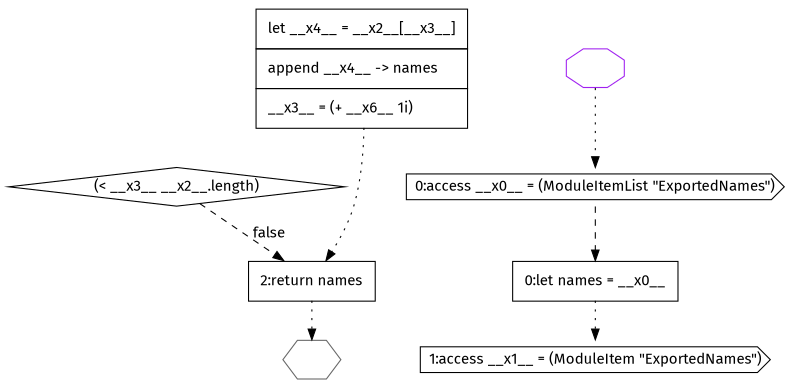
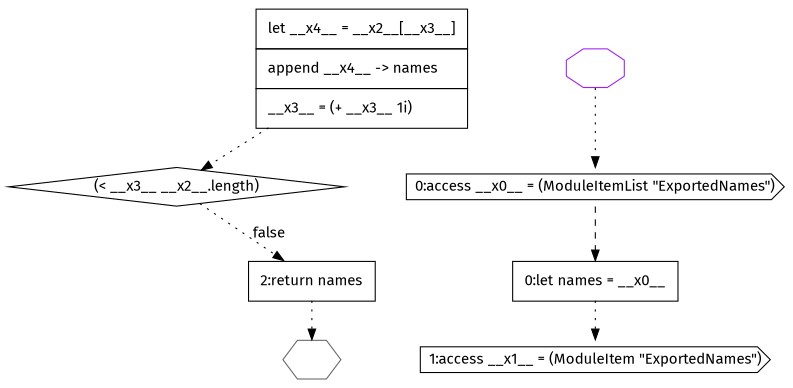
node "let __x4__ = __x2__[__x3__]": text "__x3__ = (+ __x6__ 1i)" -> "__x3__ = (+ __x3__ 1i)"
edge "let __x4__ = __x2__[__x3__]" -> "2:return names": now "let __x4__ = __x2__[__x3__]" -> "(< __x3__ __x2__.length)"
edge "(< __x3__ __x2__.length)" -> "2:return names": style dashed -> dotted
